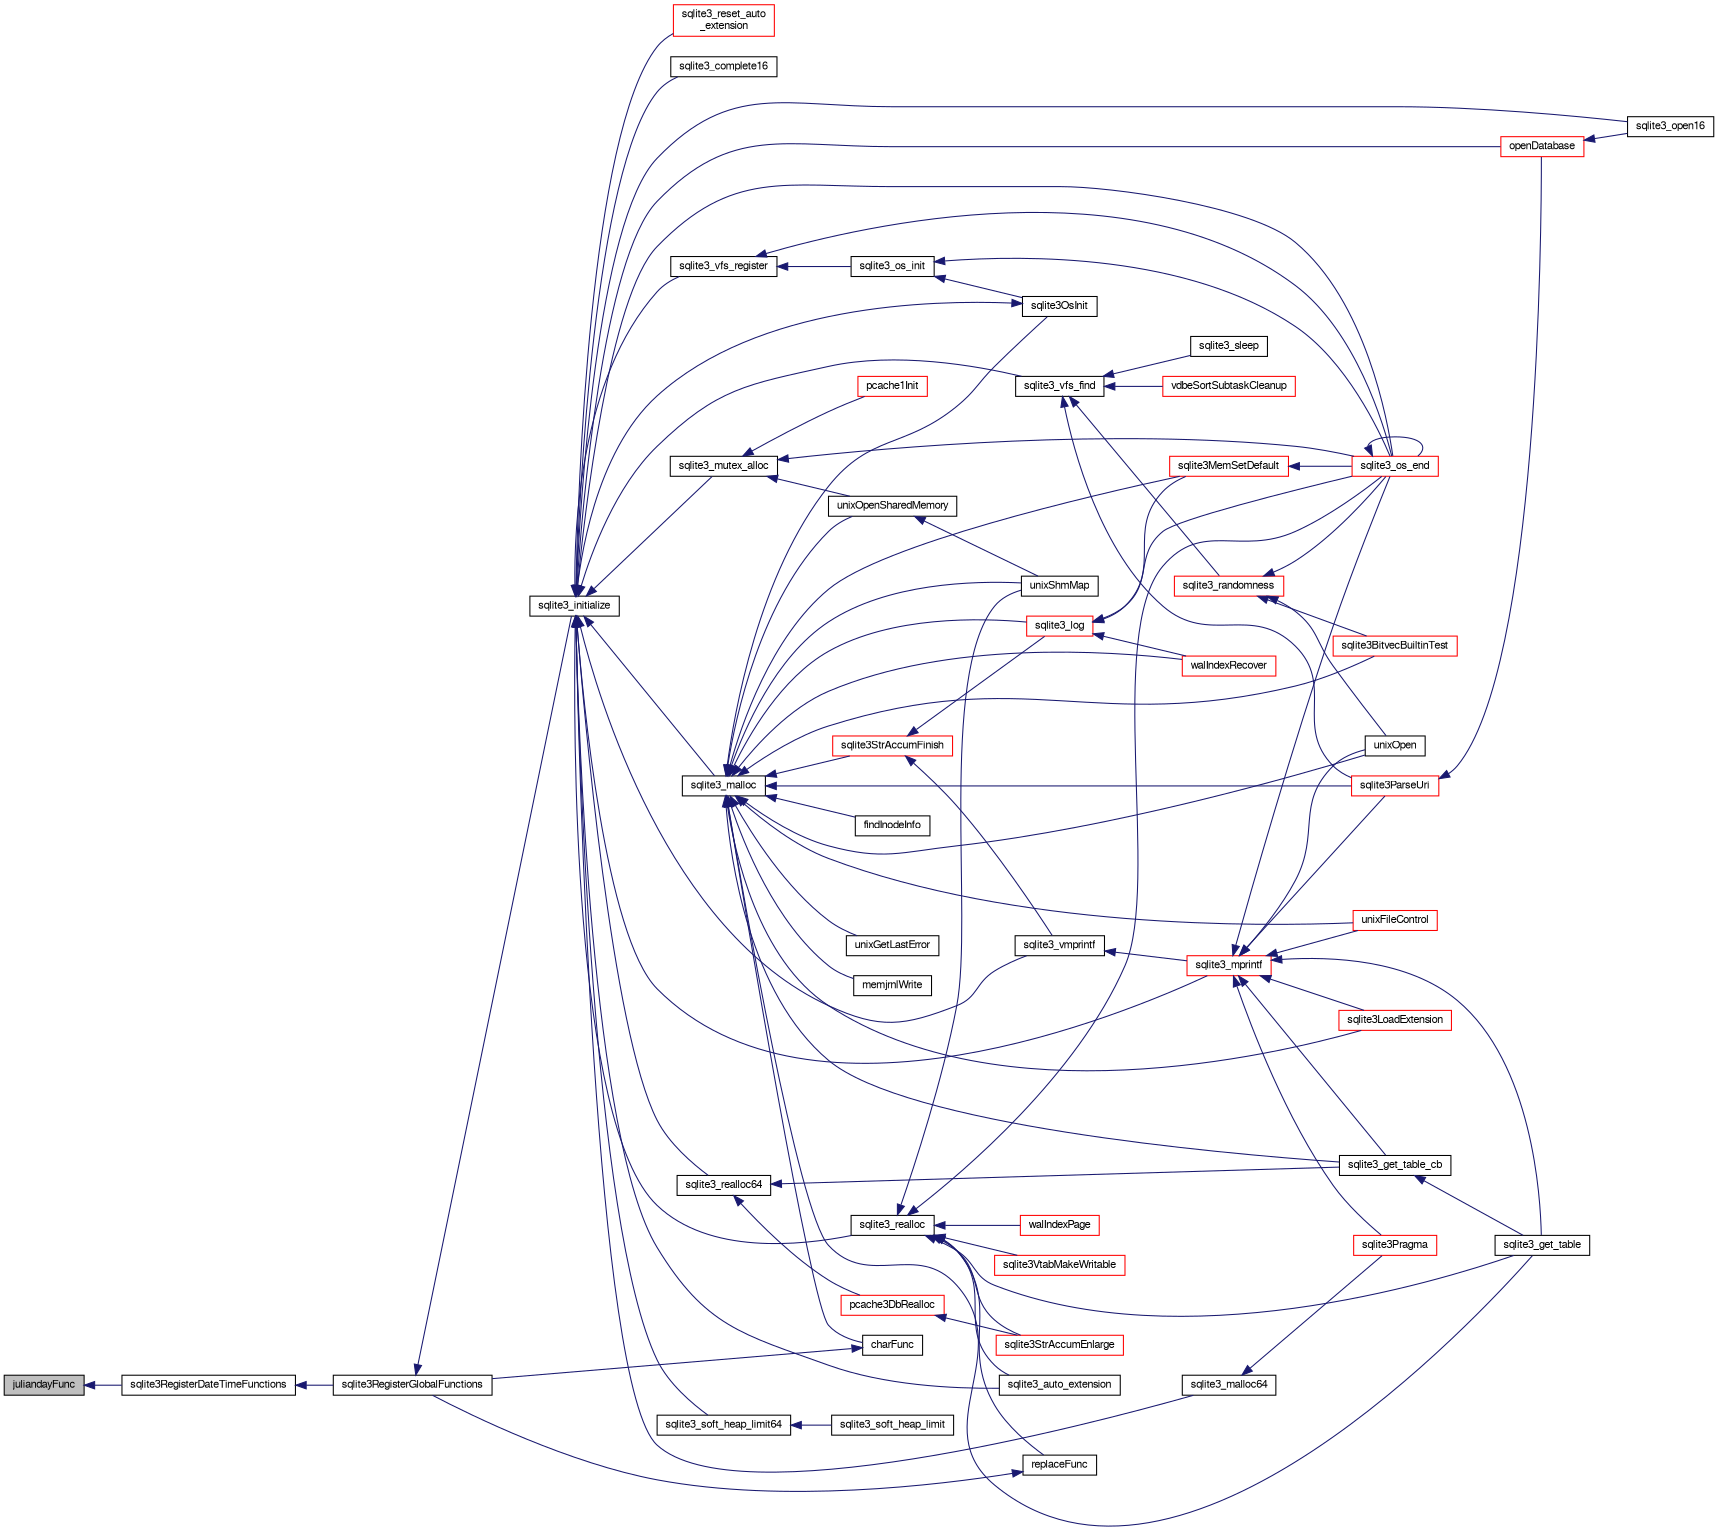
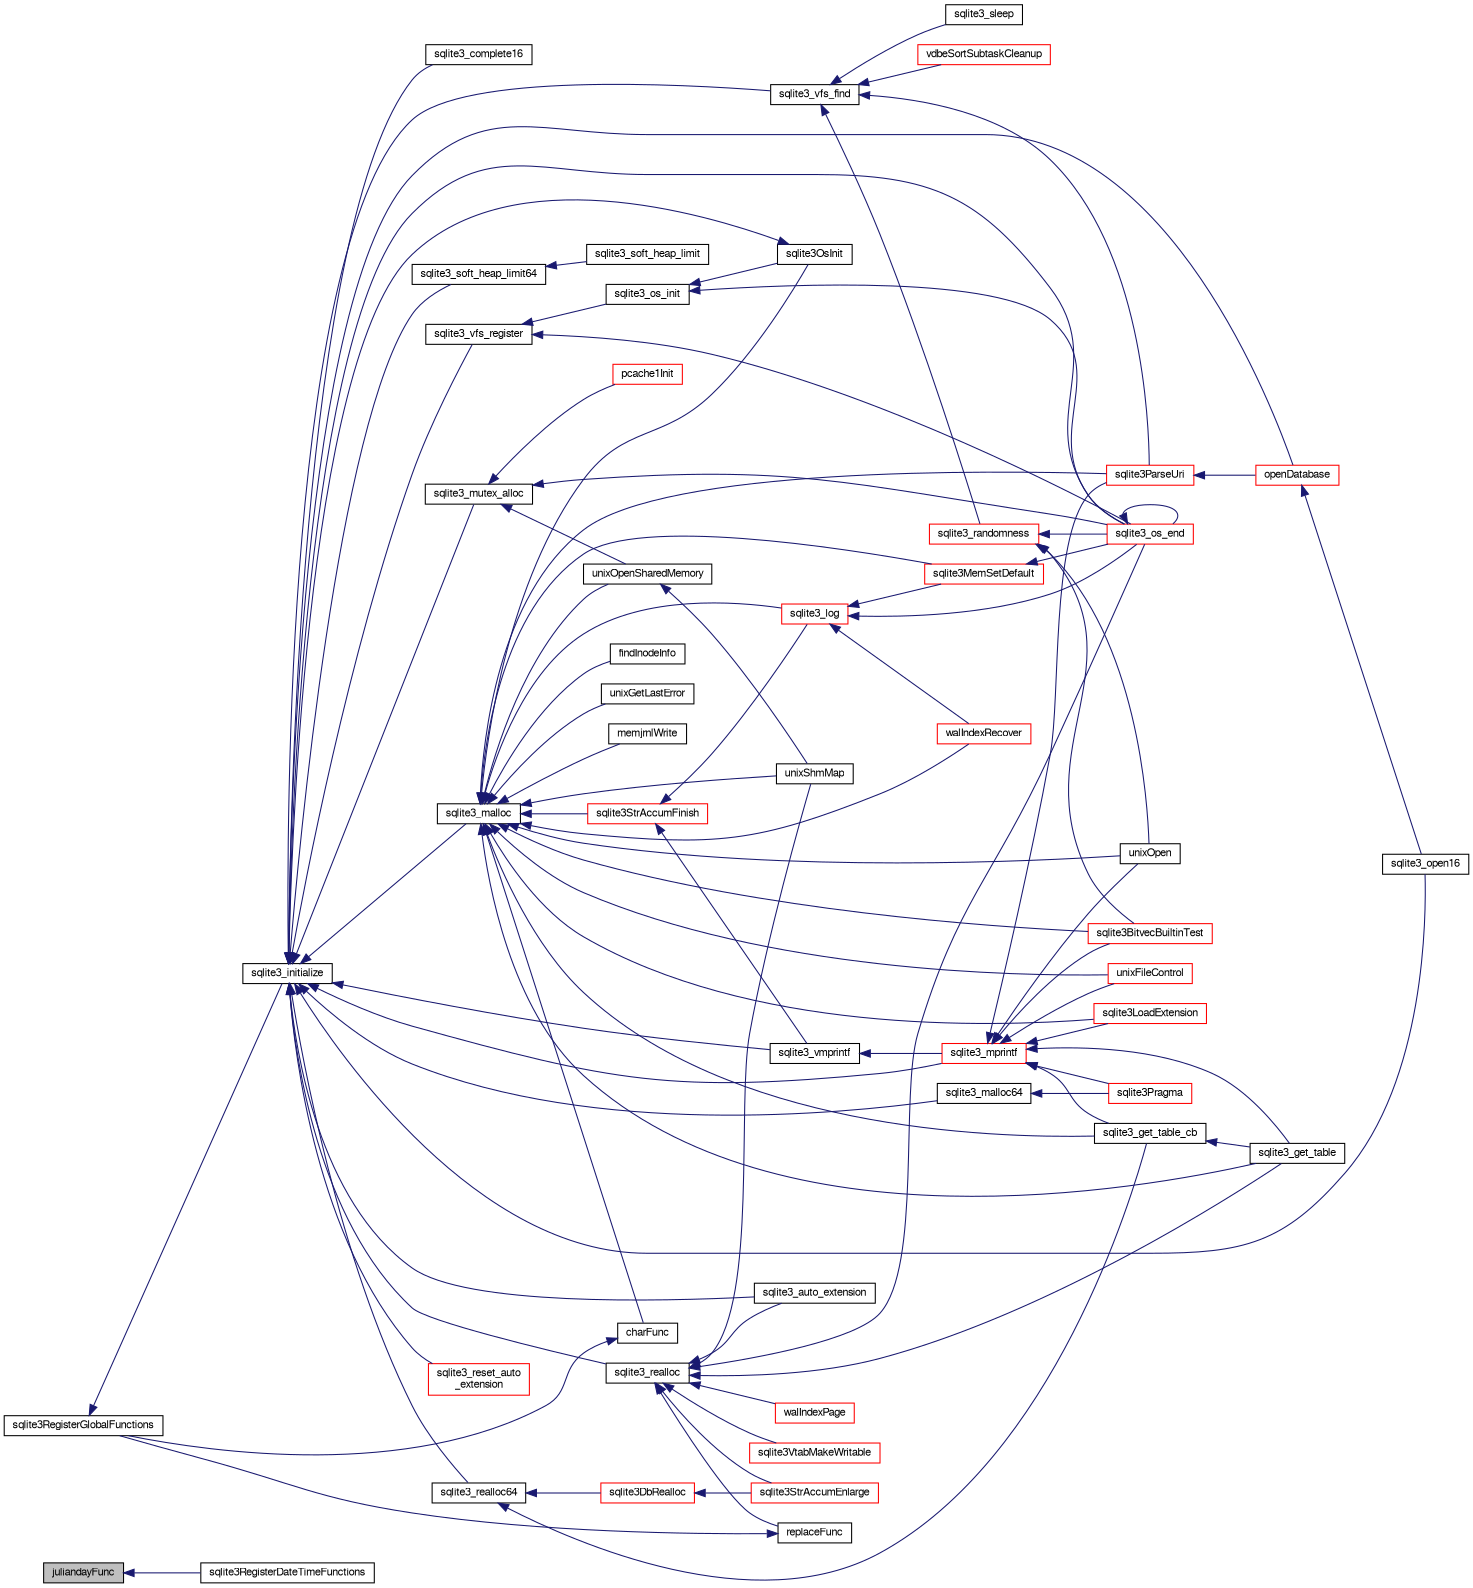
edge "sqlite3_os_end" -> "sqlite3_mprintf": now "sqlite3BitvecBuiltinTest" -> "sqlite3_mprintf"
node "pcache3DbRealloc": label "pcache3DbRealloc" -> "sqlite3DbRealloc"
edge "sqlite3RegisterGlobalFunctions" -> "sqlite3RegisterDateTimeFunctions": removed
